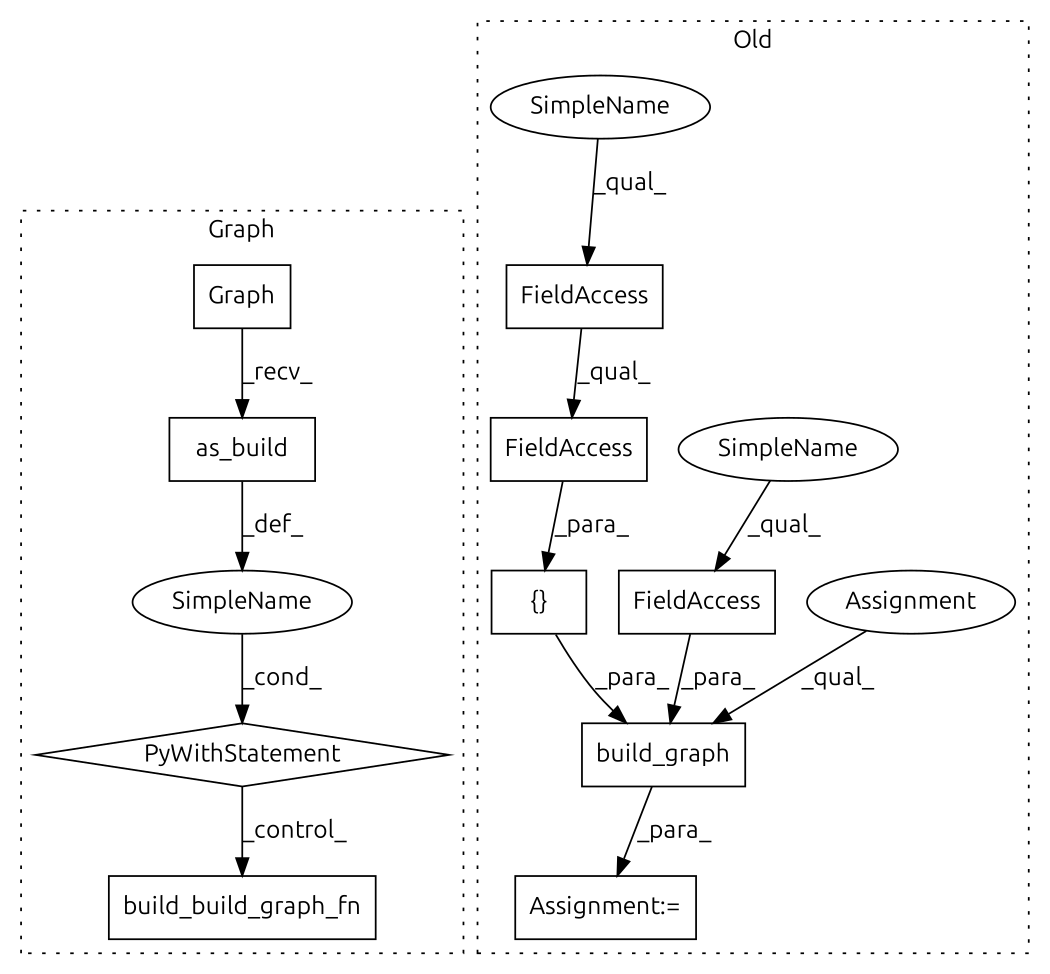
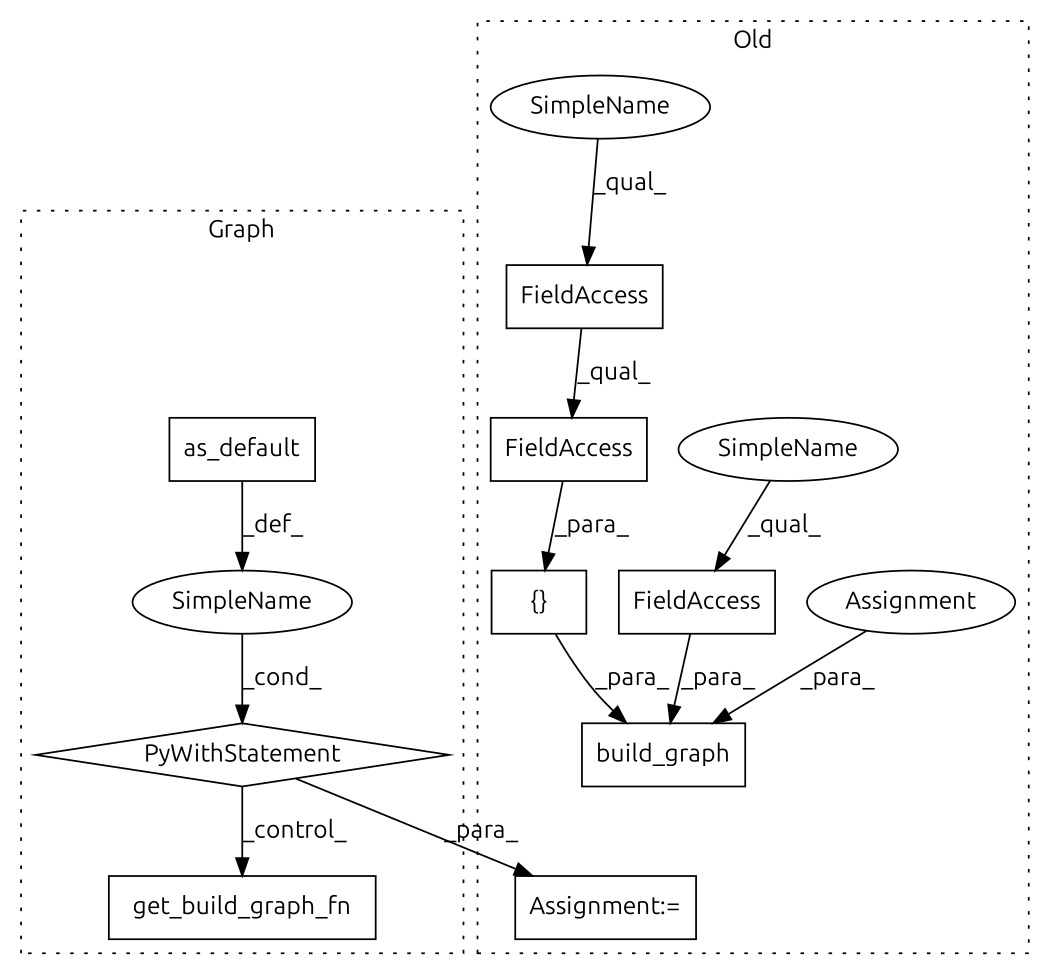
node "Graph": removed
node "as_build": label "as_build" -> "as_default"
edge "Assignment" -> "build_graph": label "_qual_" -> "_para_"
edge "build_graph" -> "Assignment:=": now "PyWithStatement" -> "Assignment:="
node "build_build_graph_fn": label "build_build_graph_fn" -> "get_build_graph_fn"
